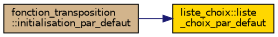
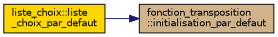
edge "fonction_transposition ::initialisation_par_defaut" -> "liste_choix::liste _choix_par_defaut": reversed
